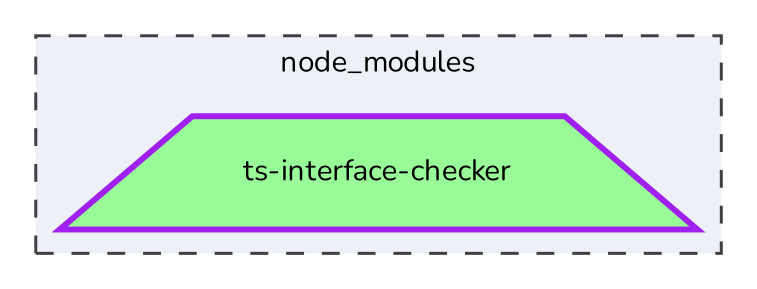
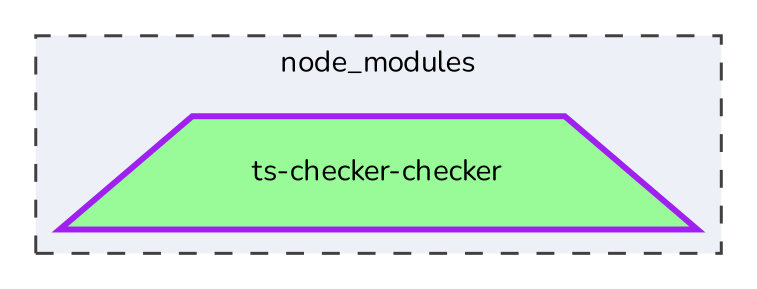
node "ts-interface-checker": label "ts-interface-checker" -> "ts-checker-checker"
